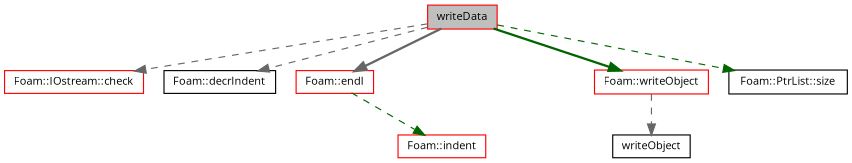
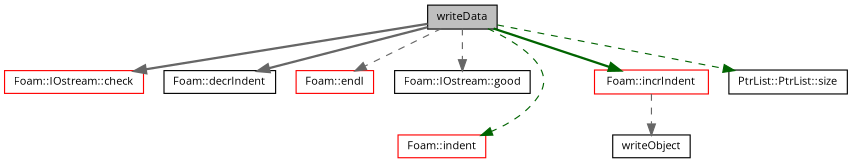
node "writeData": color red -> black
edge "writeData" -> "Foam::IOstream::check": style dashed -> bold
edge "writeData" -> "Foam::endl": style bold -> dashed
edge "writeData" -> "Foam::decrIndent": style dashed -> bold
node "Foam::IOstream::good": added
node "Foam::writeObject": label "Foam::writeObject" -> "Foam::incrIndent"
node "Foam::PtrList::size": label "Foam::PtrList::size" -> "PtrList::PtrList::size"
edge "Foam::endl" -> "Foam::indent": now "writeData" -> "Foam::indent"
